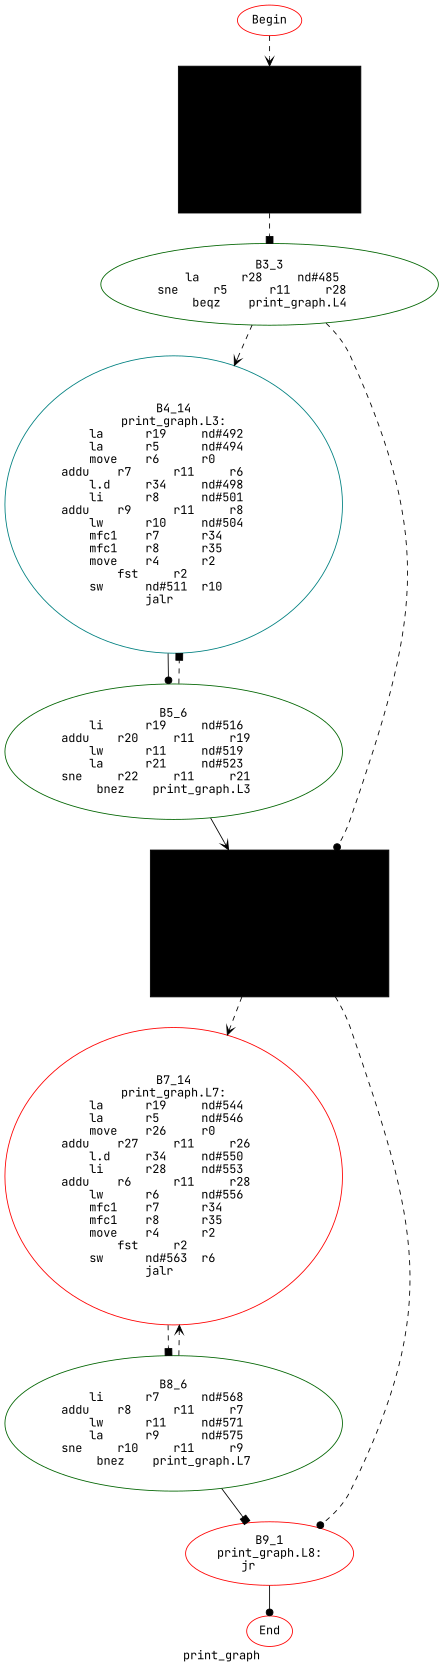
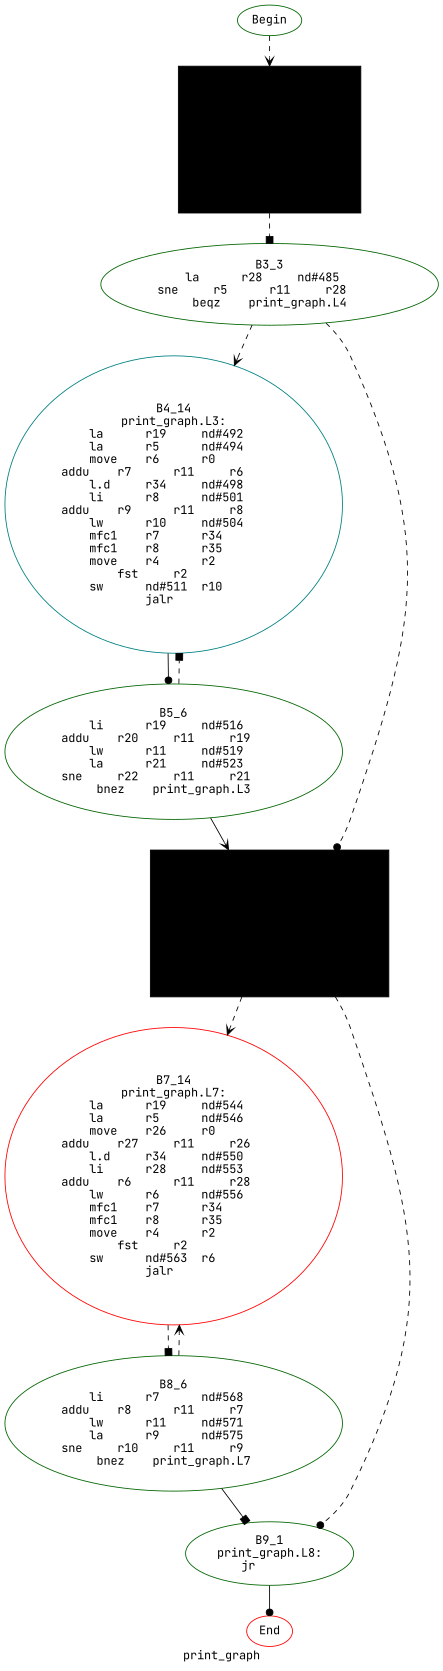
node "Begin": color red -> darkgreen
node "B9_1 print_graph.L8: jr": color red -> darkgreen
